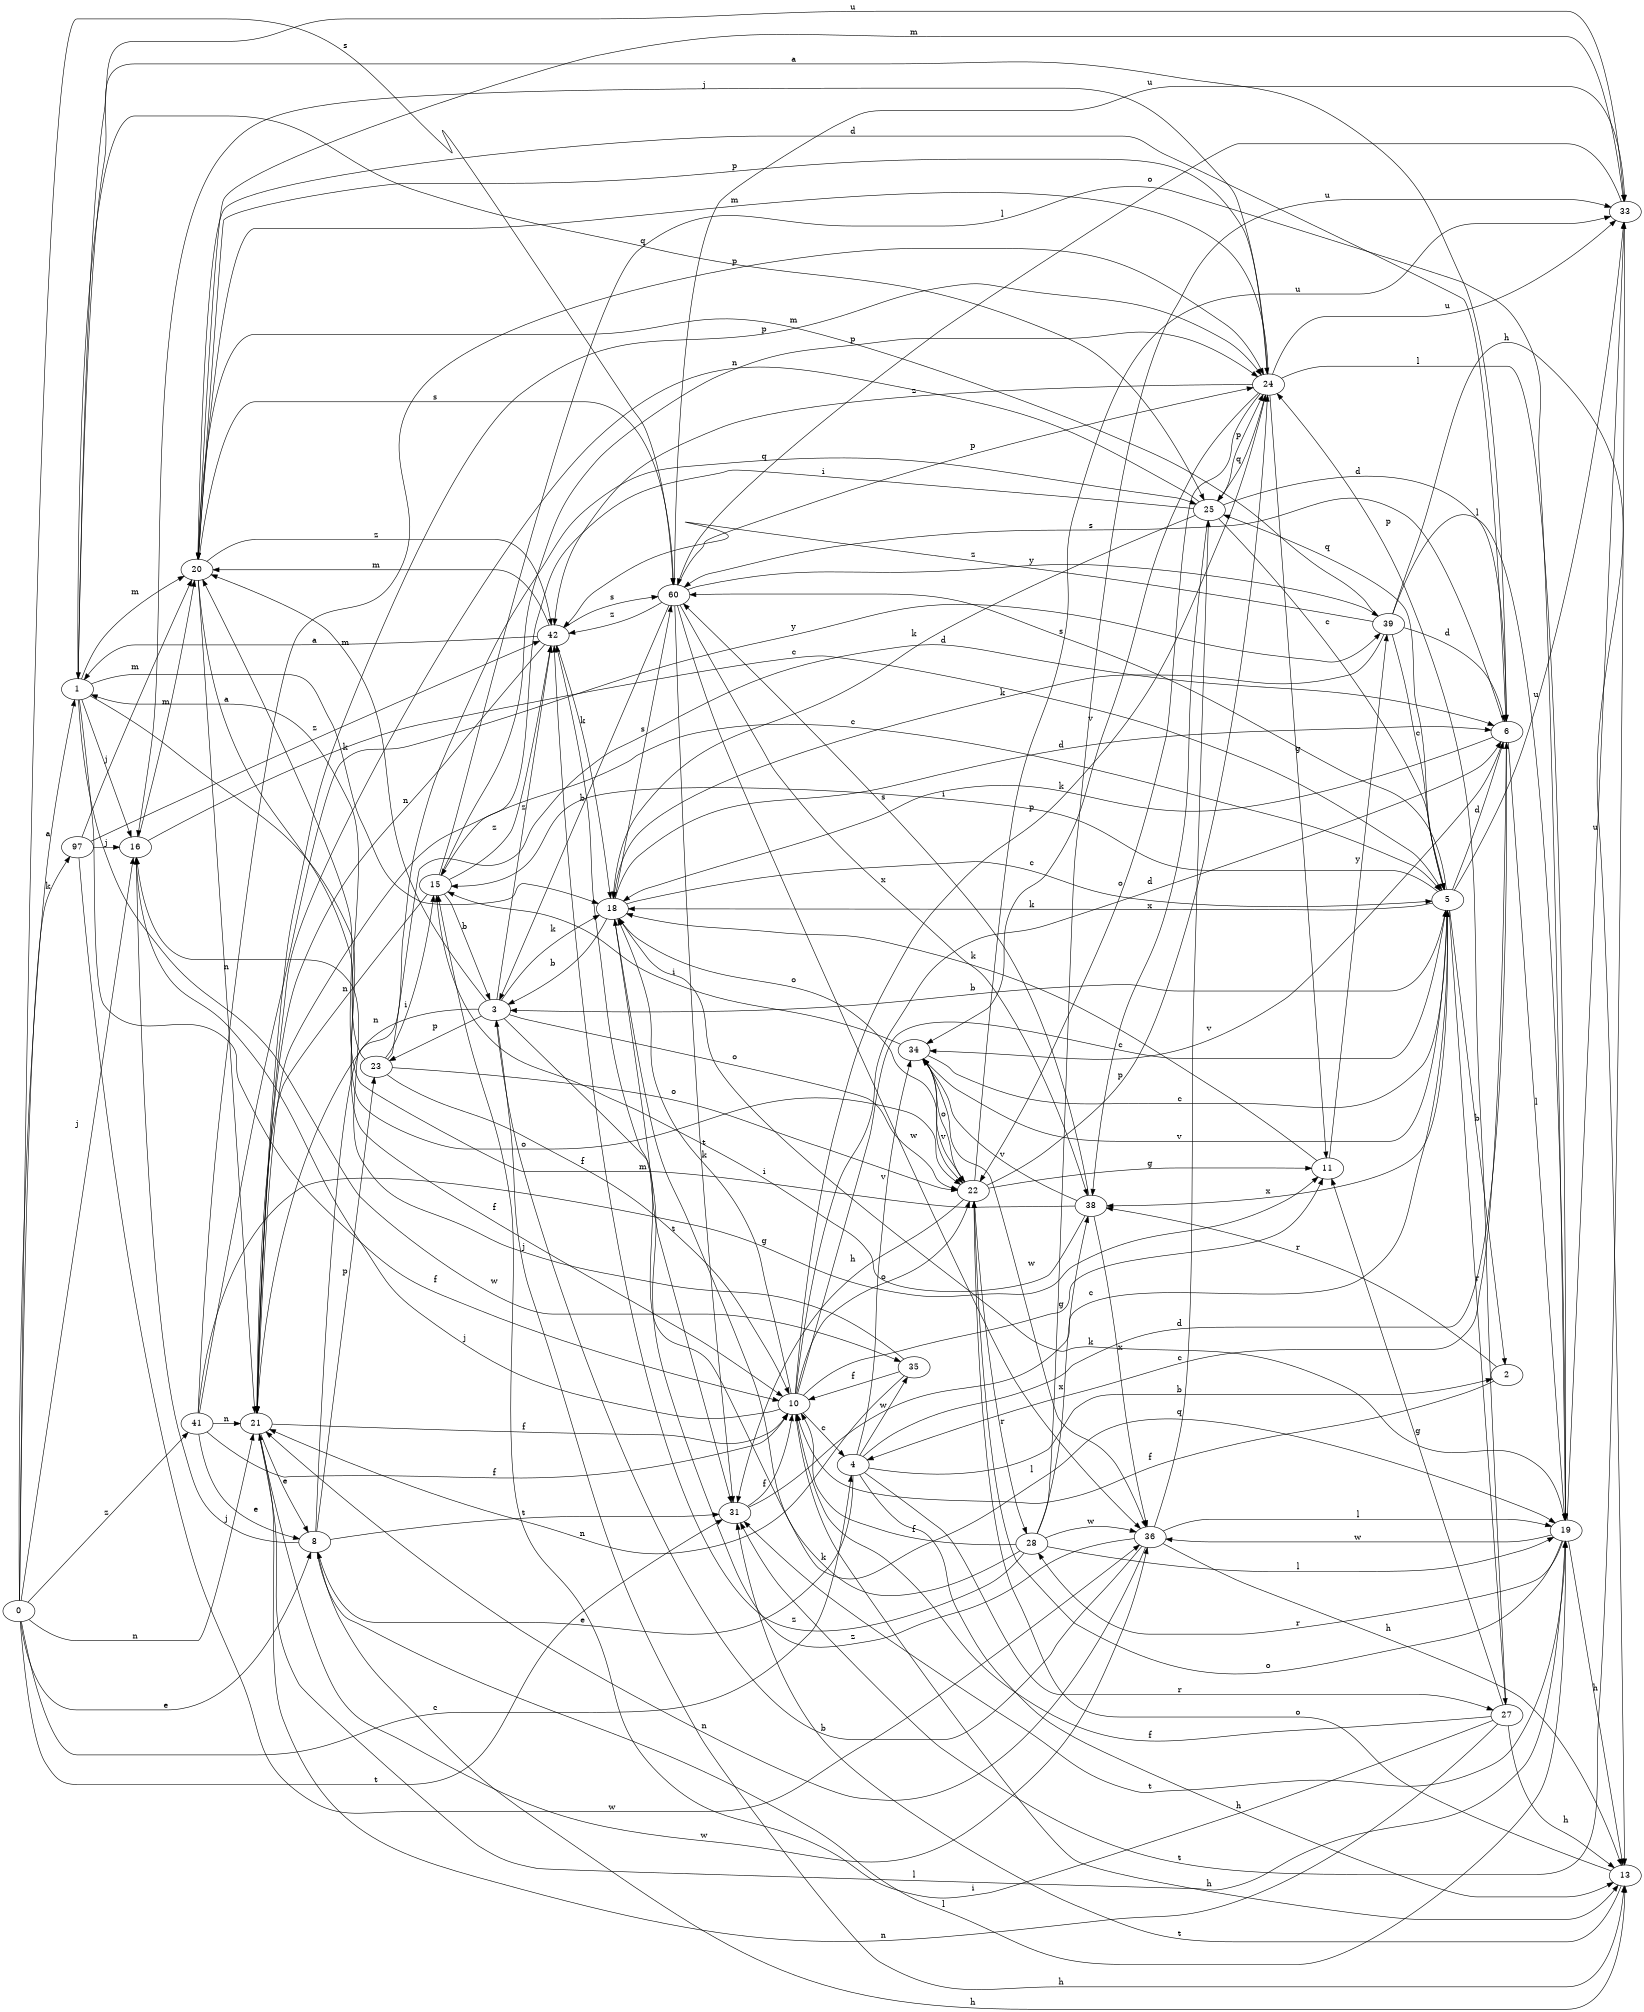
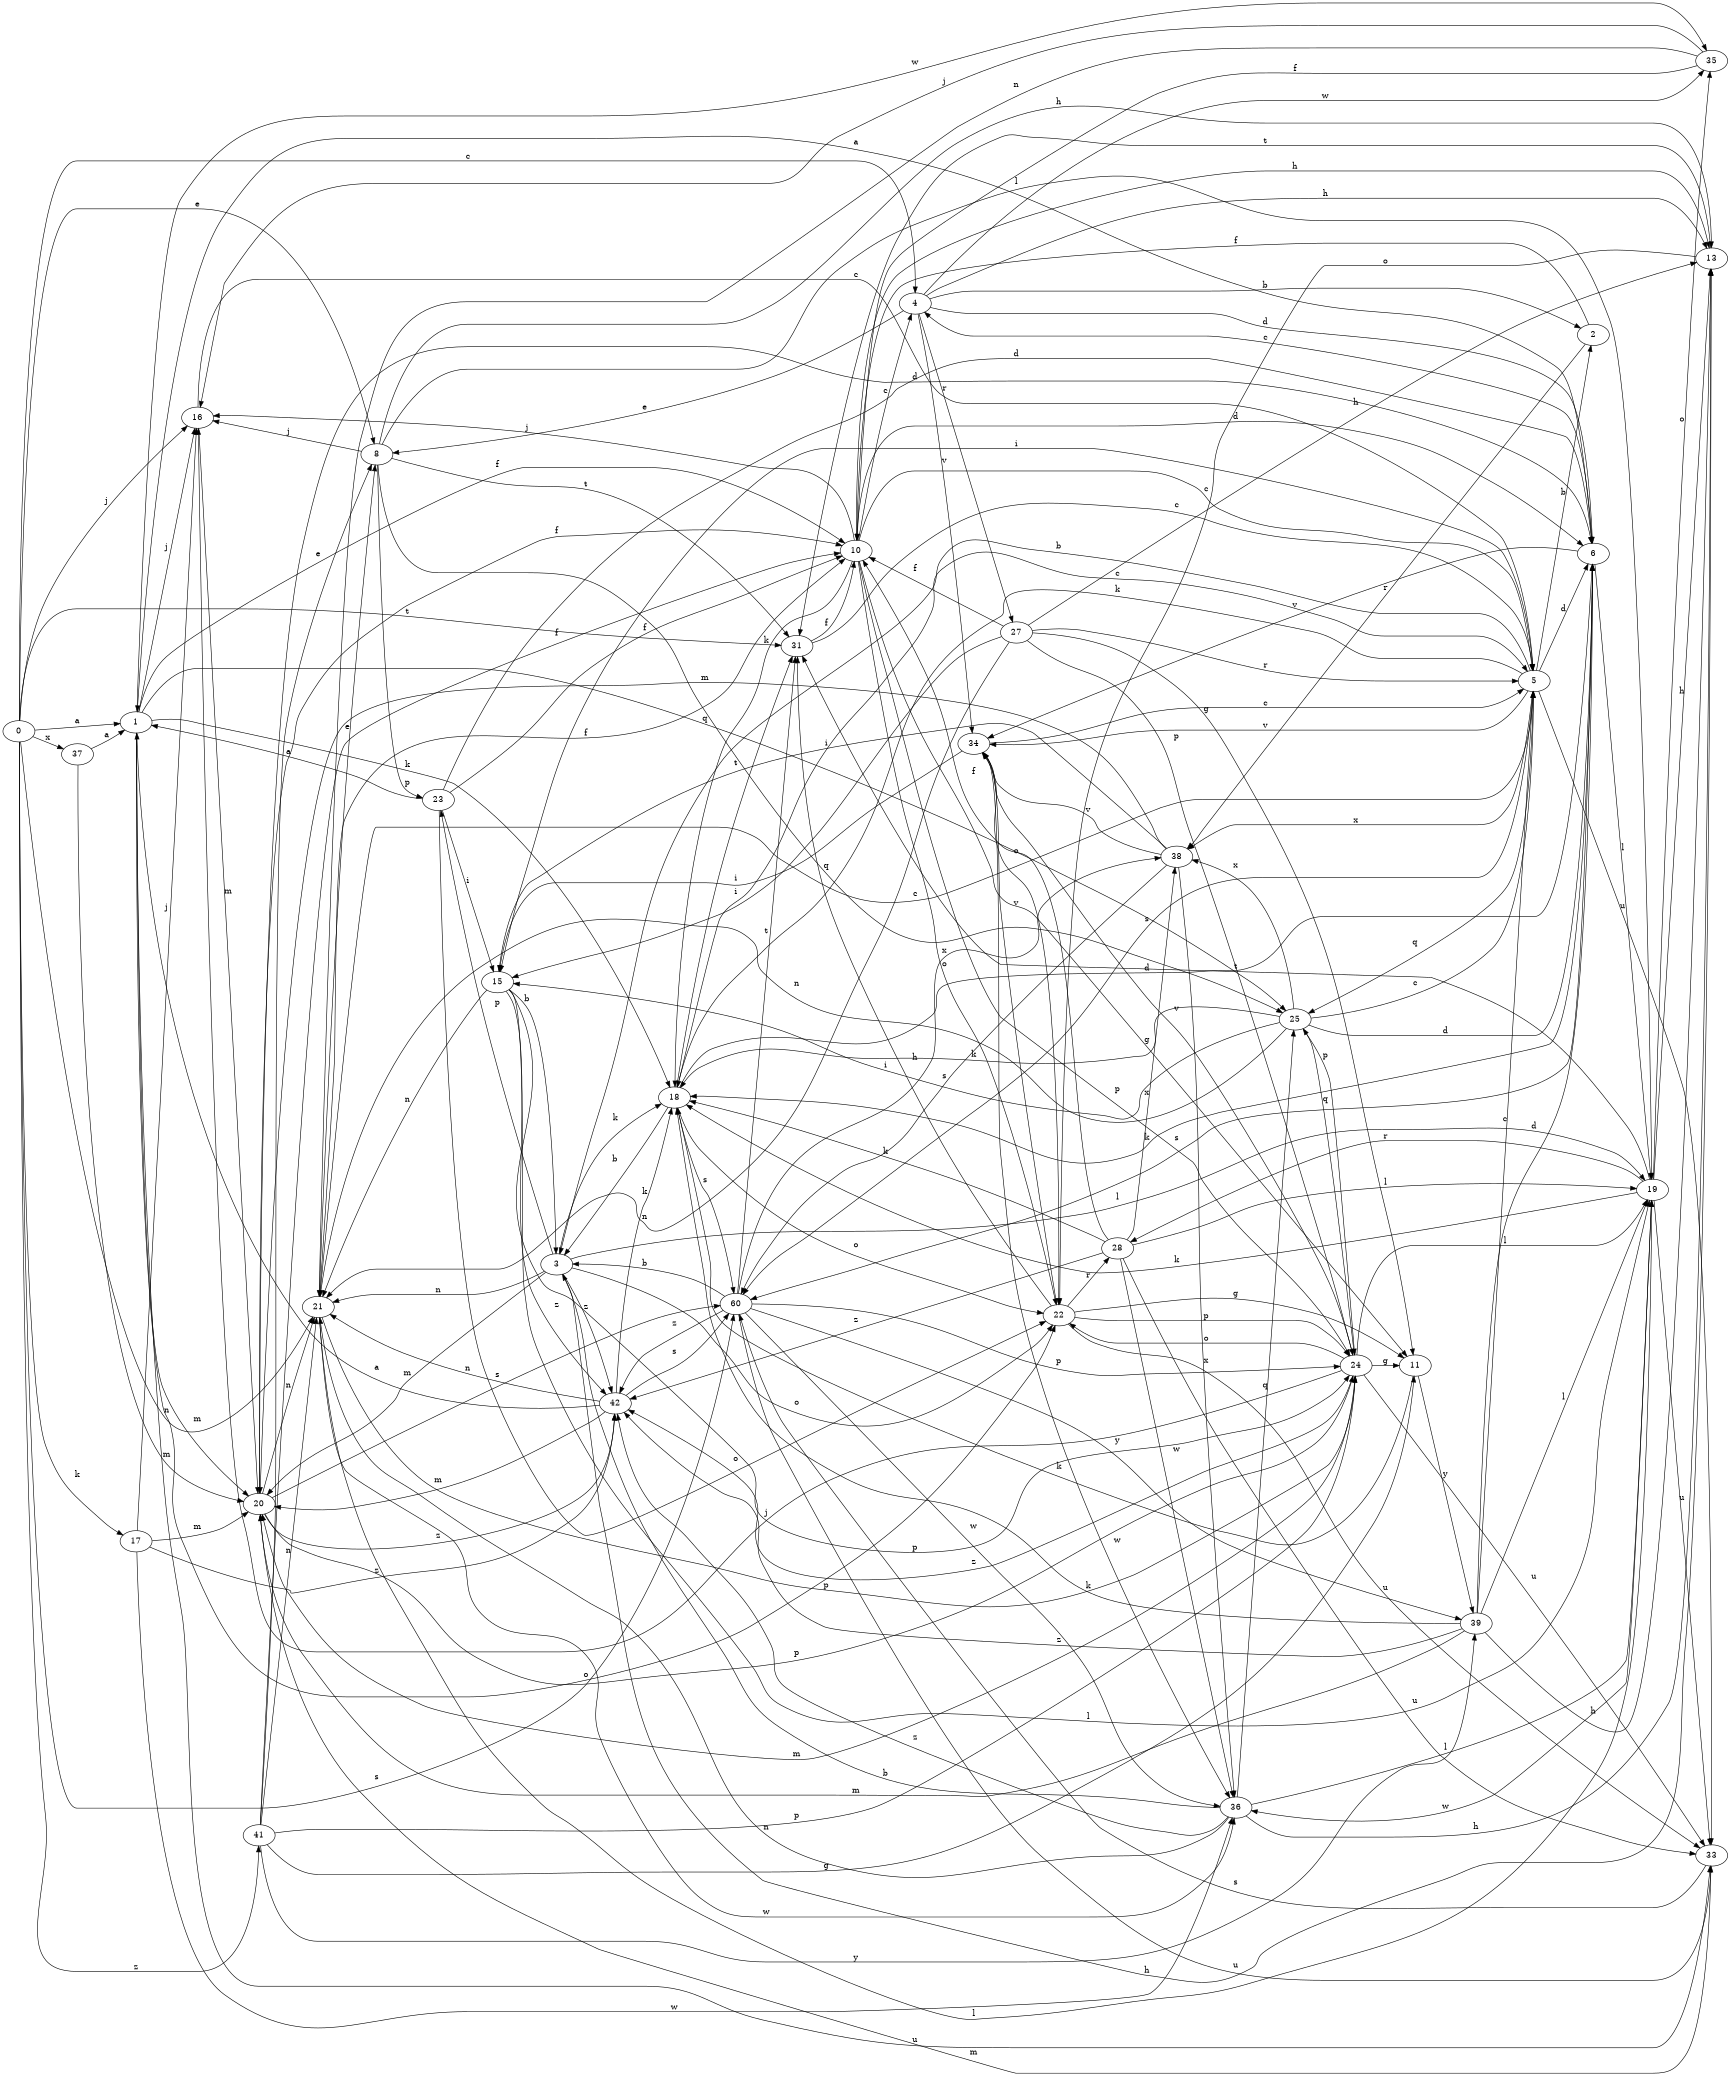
edge "33" -> "60": label "o" -> "s"
node "37": added
node "97": label "97" -> "17"
edge "5" -> "27": reversed
edge "33" -> "31": removed, label "t"
edge "19" -> "22": now "19" -> "35"
